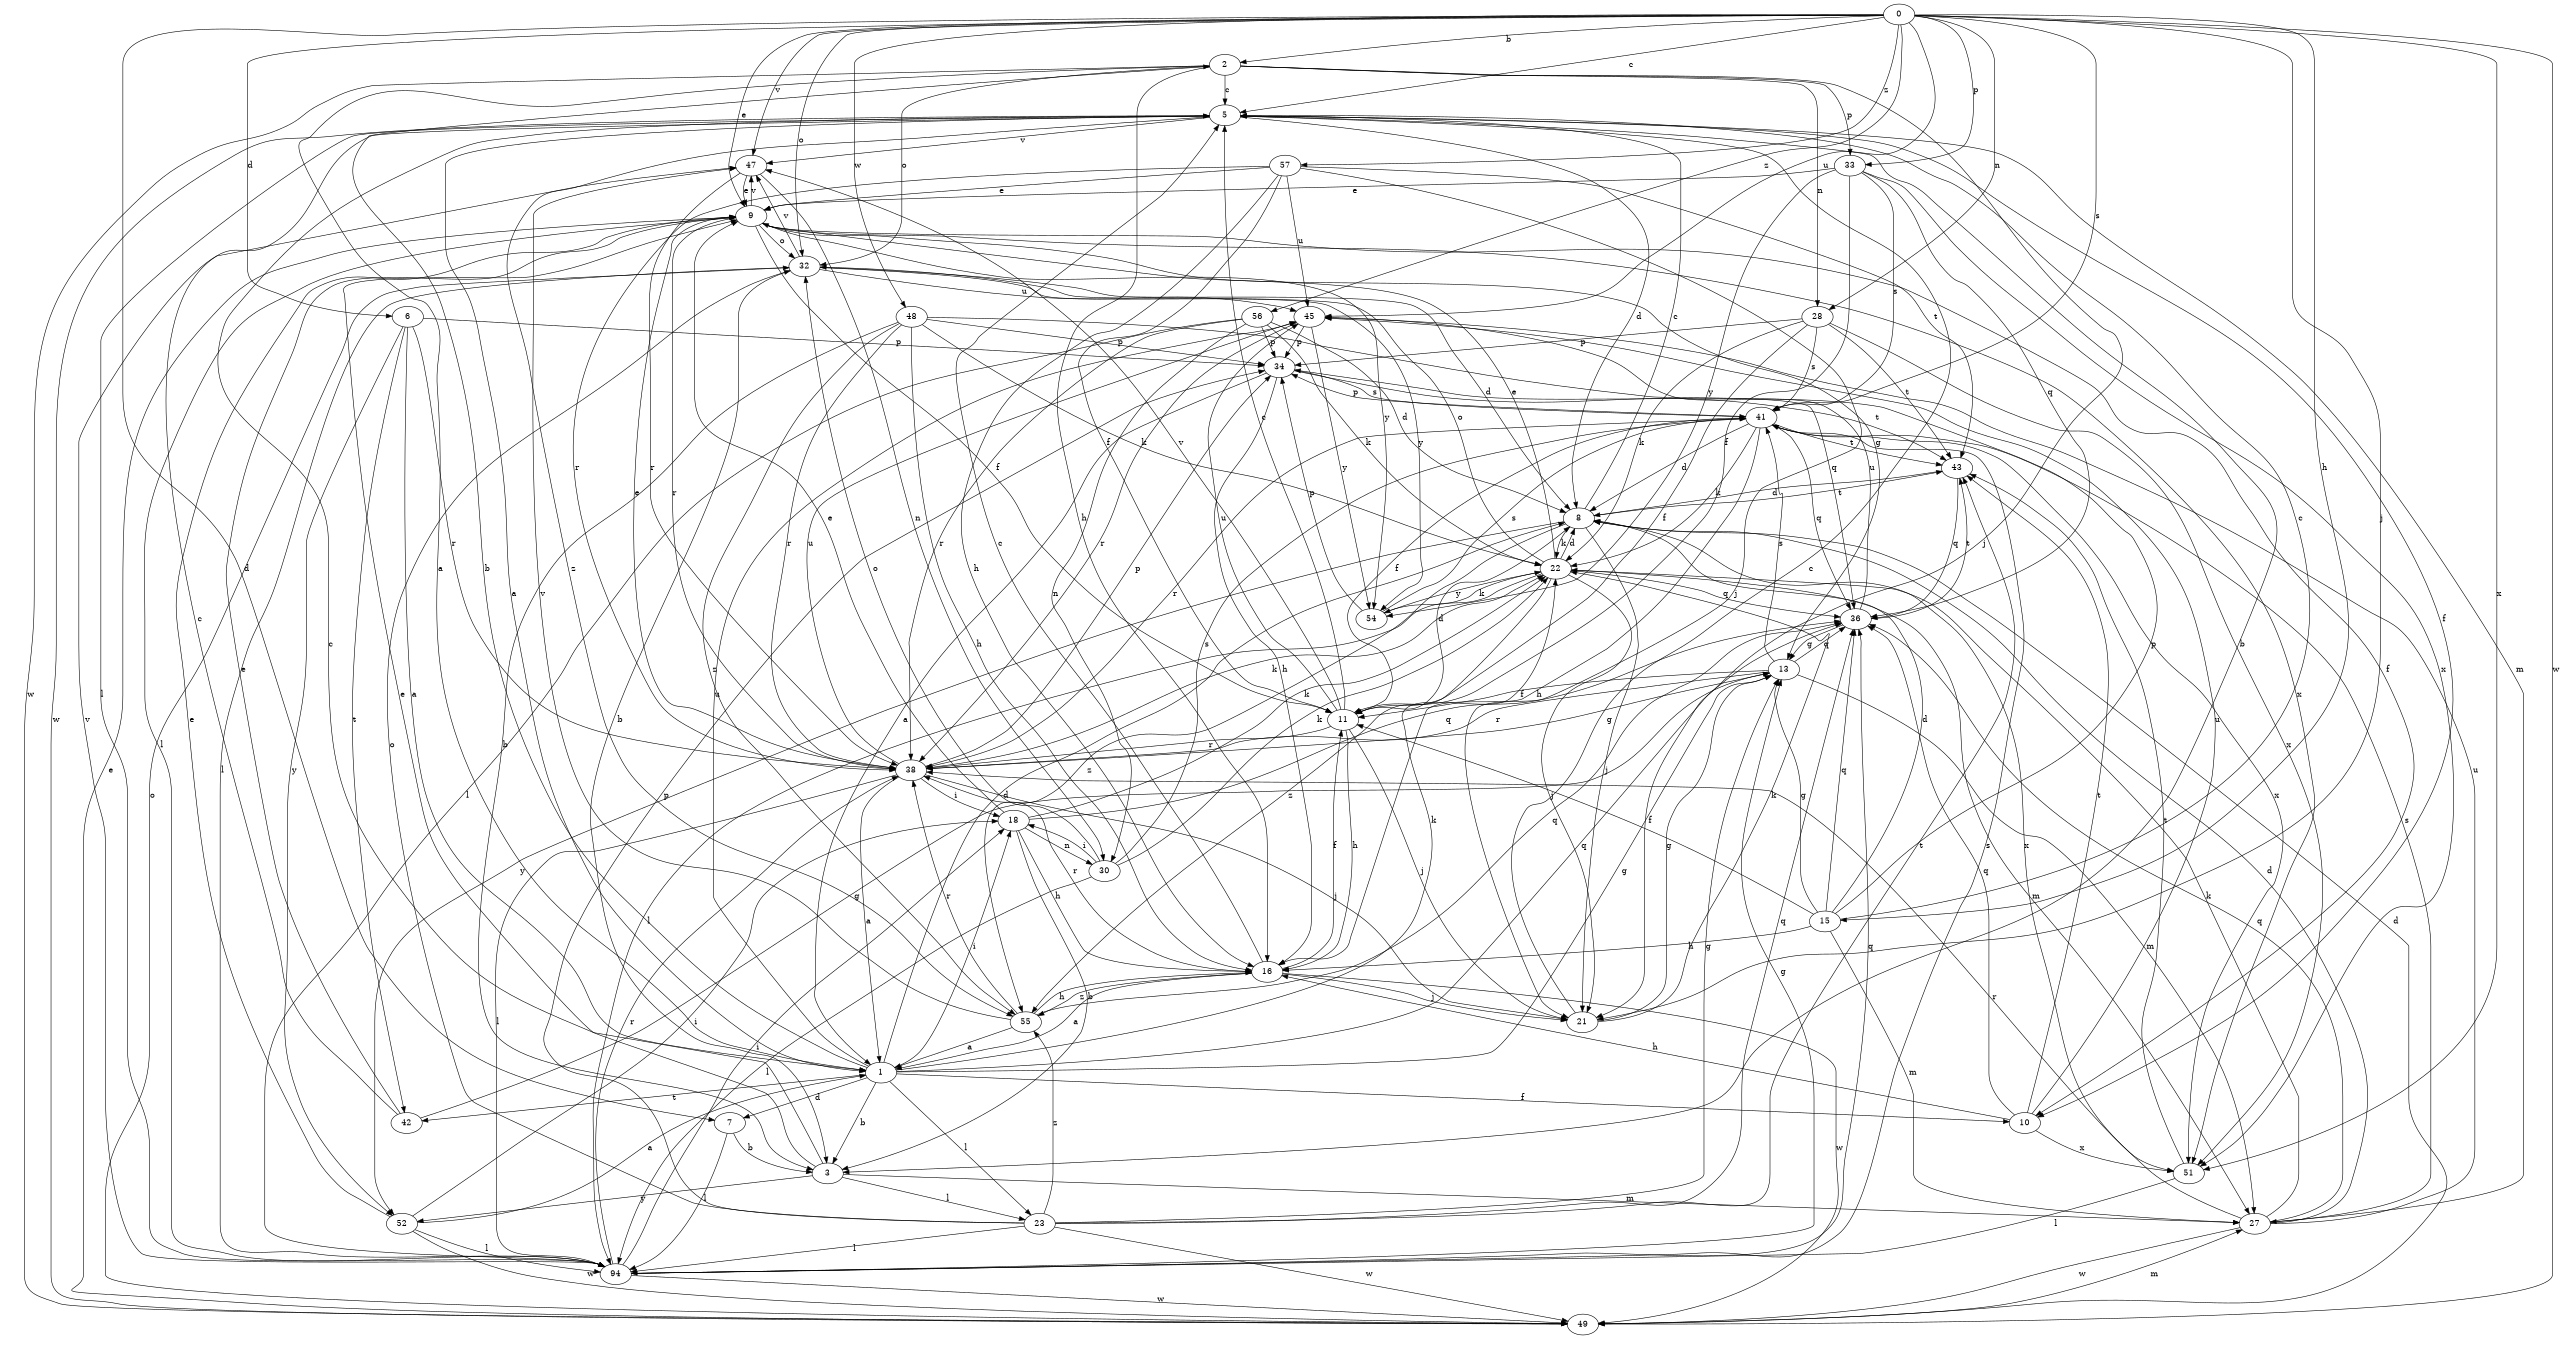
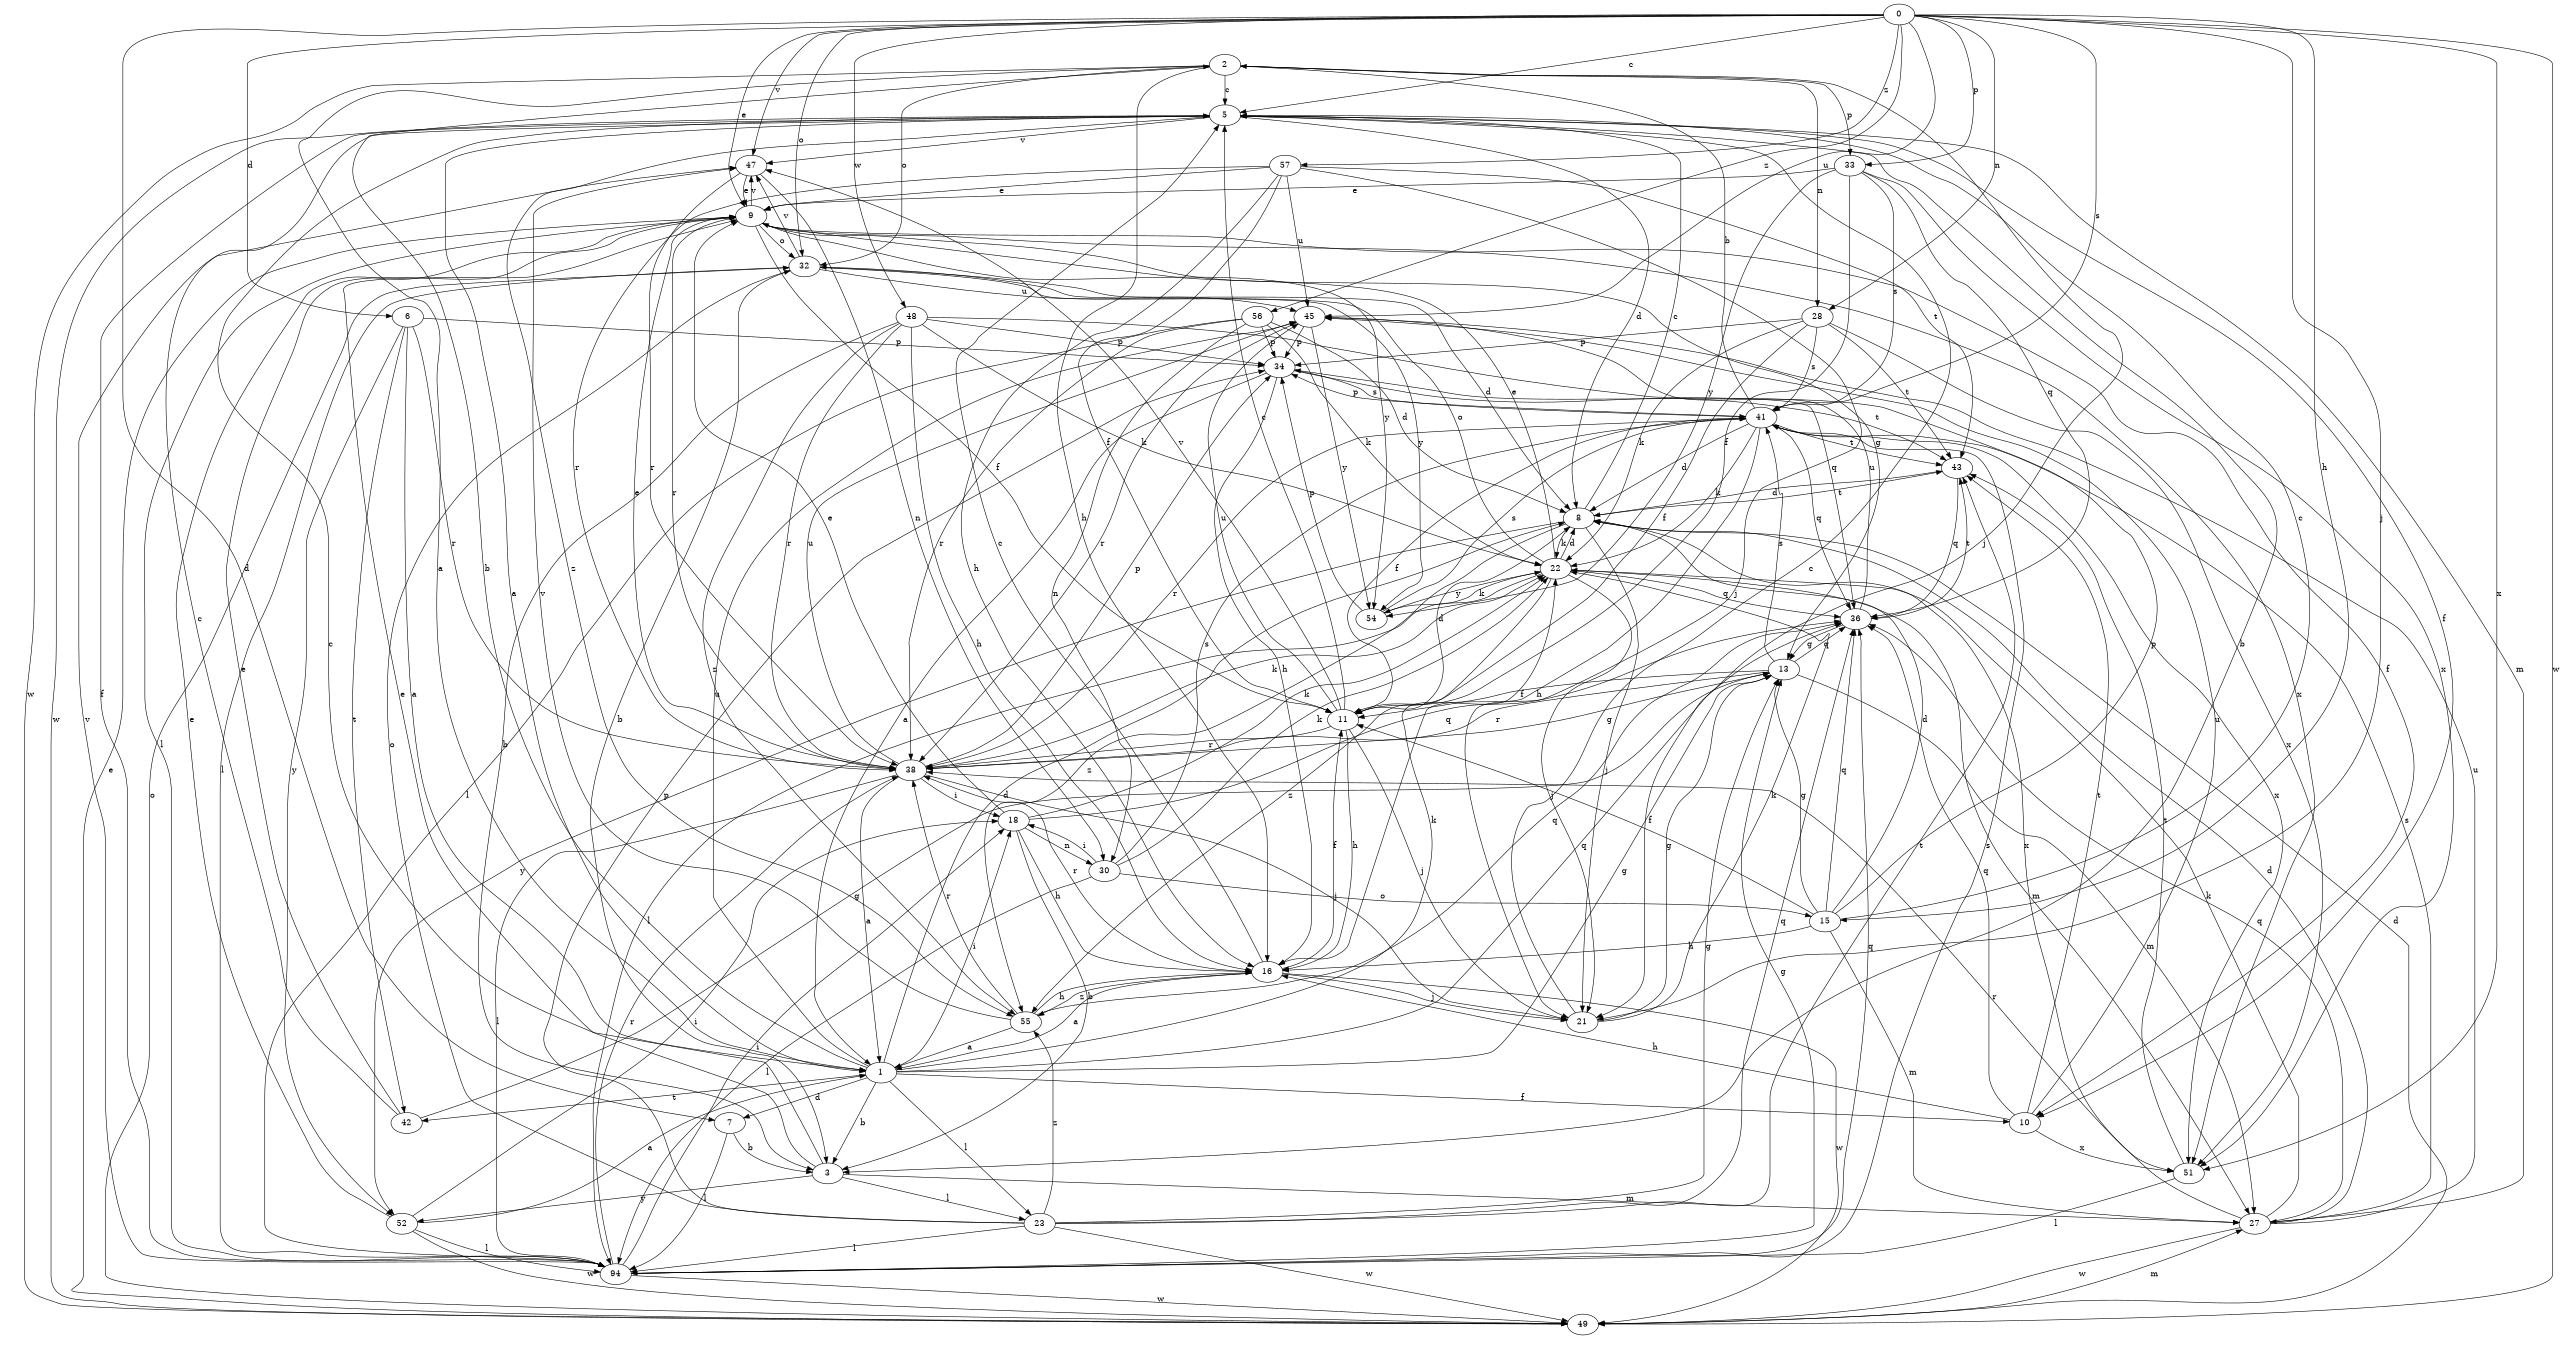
edge "0" -> "2": now "41" -> "2"
edge "30" -> "32": now "30" -> "15"
edge "5" -> "94": label "l" -> "f"
